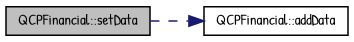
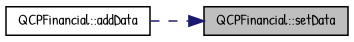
edge "QCPFinancial::setData" -> "QCPFinancial::addData": reversed
